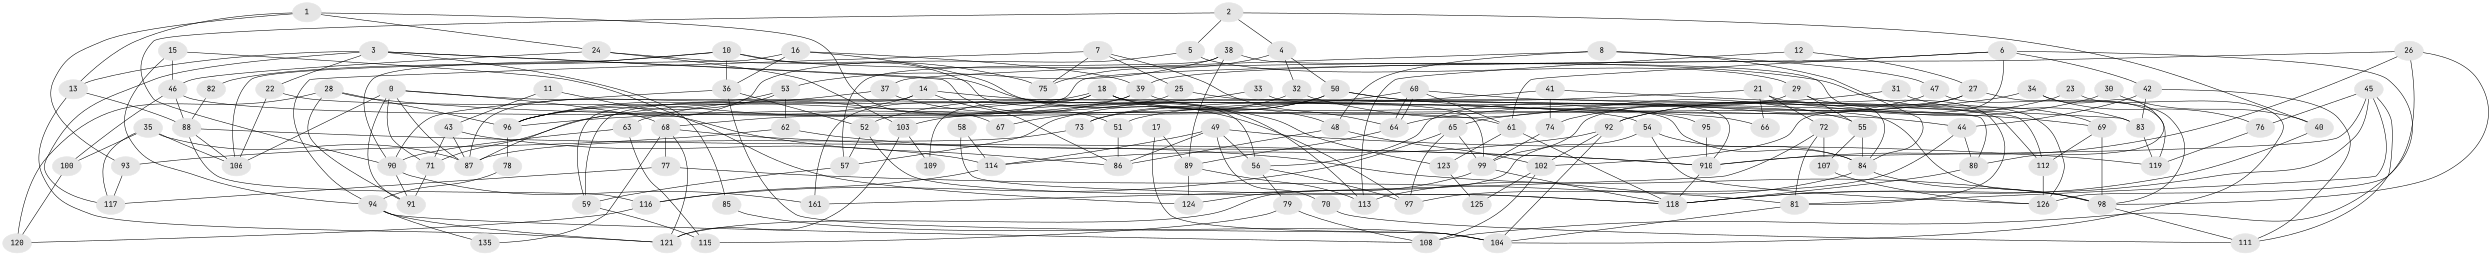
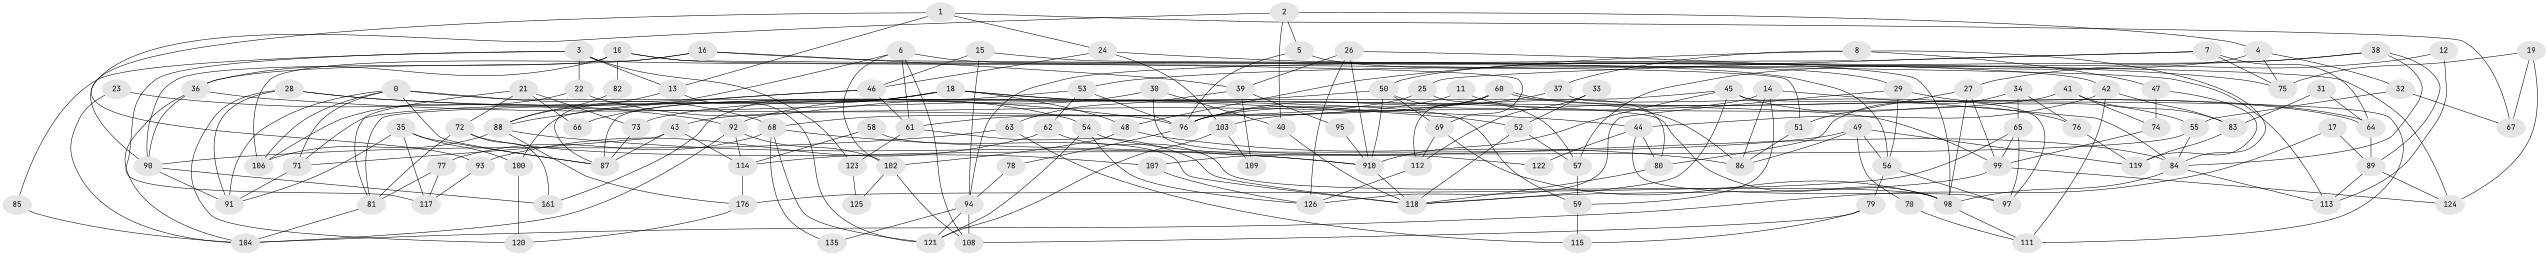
node "19": added
edge "35" -- "106": now "35" -- "91"
node "122": added
node "116": label "116" -> "176"
